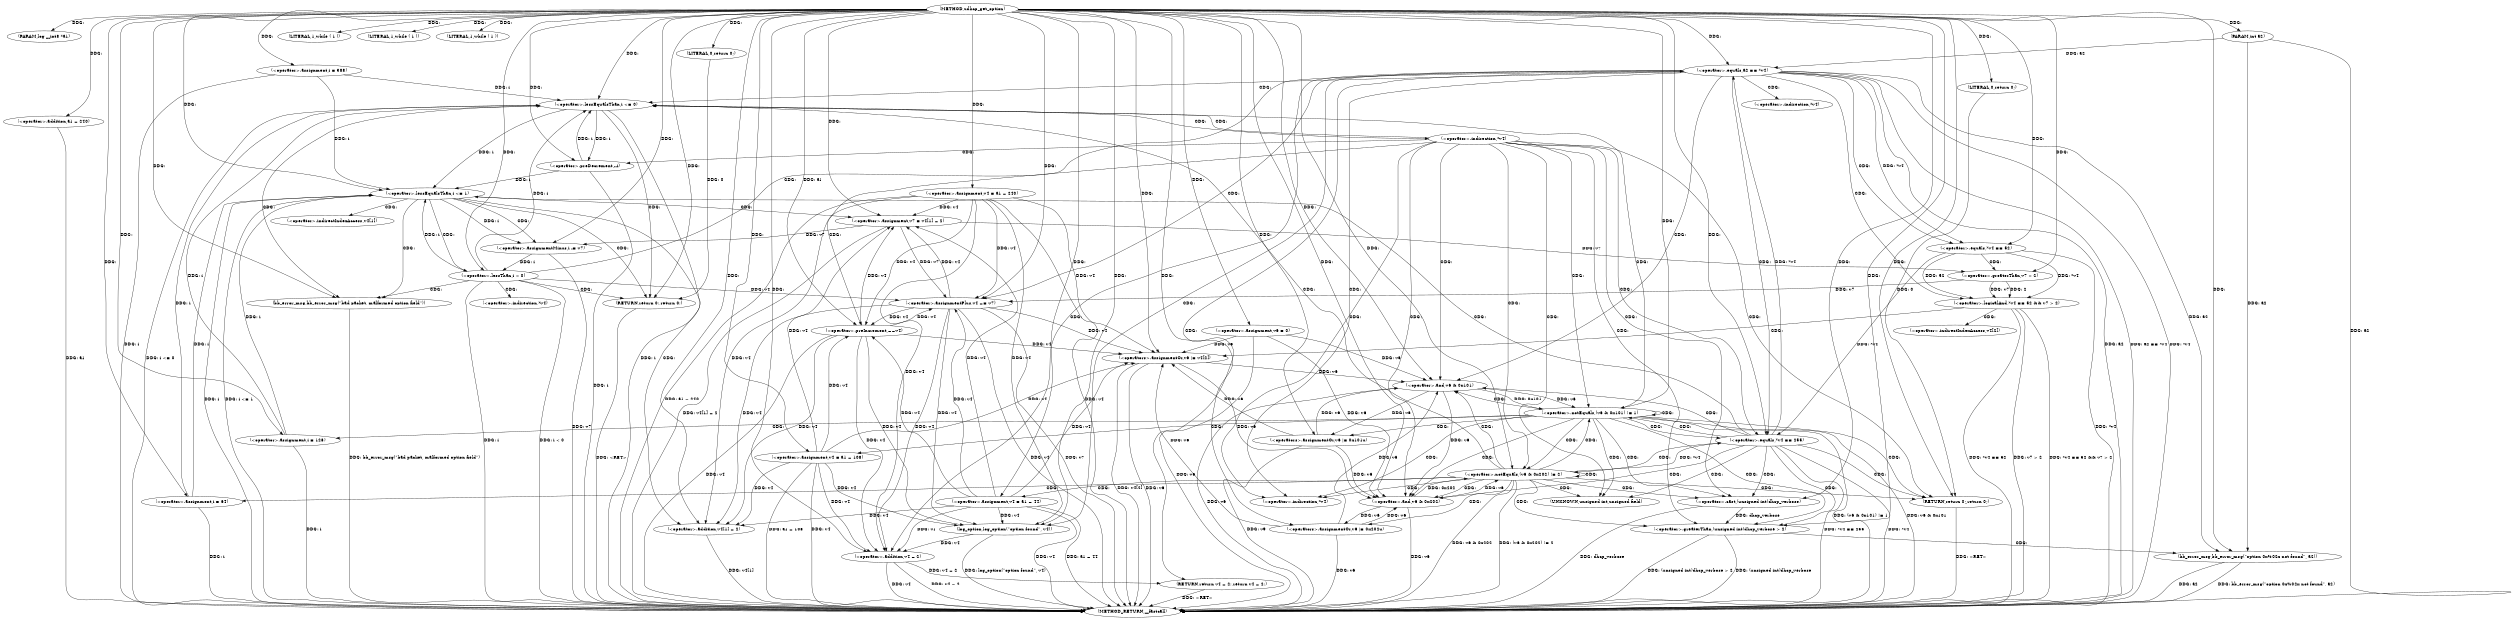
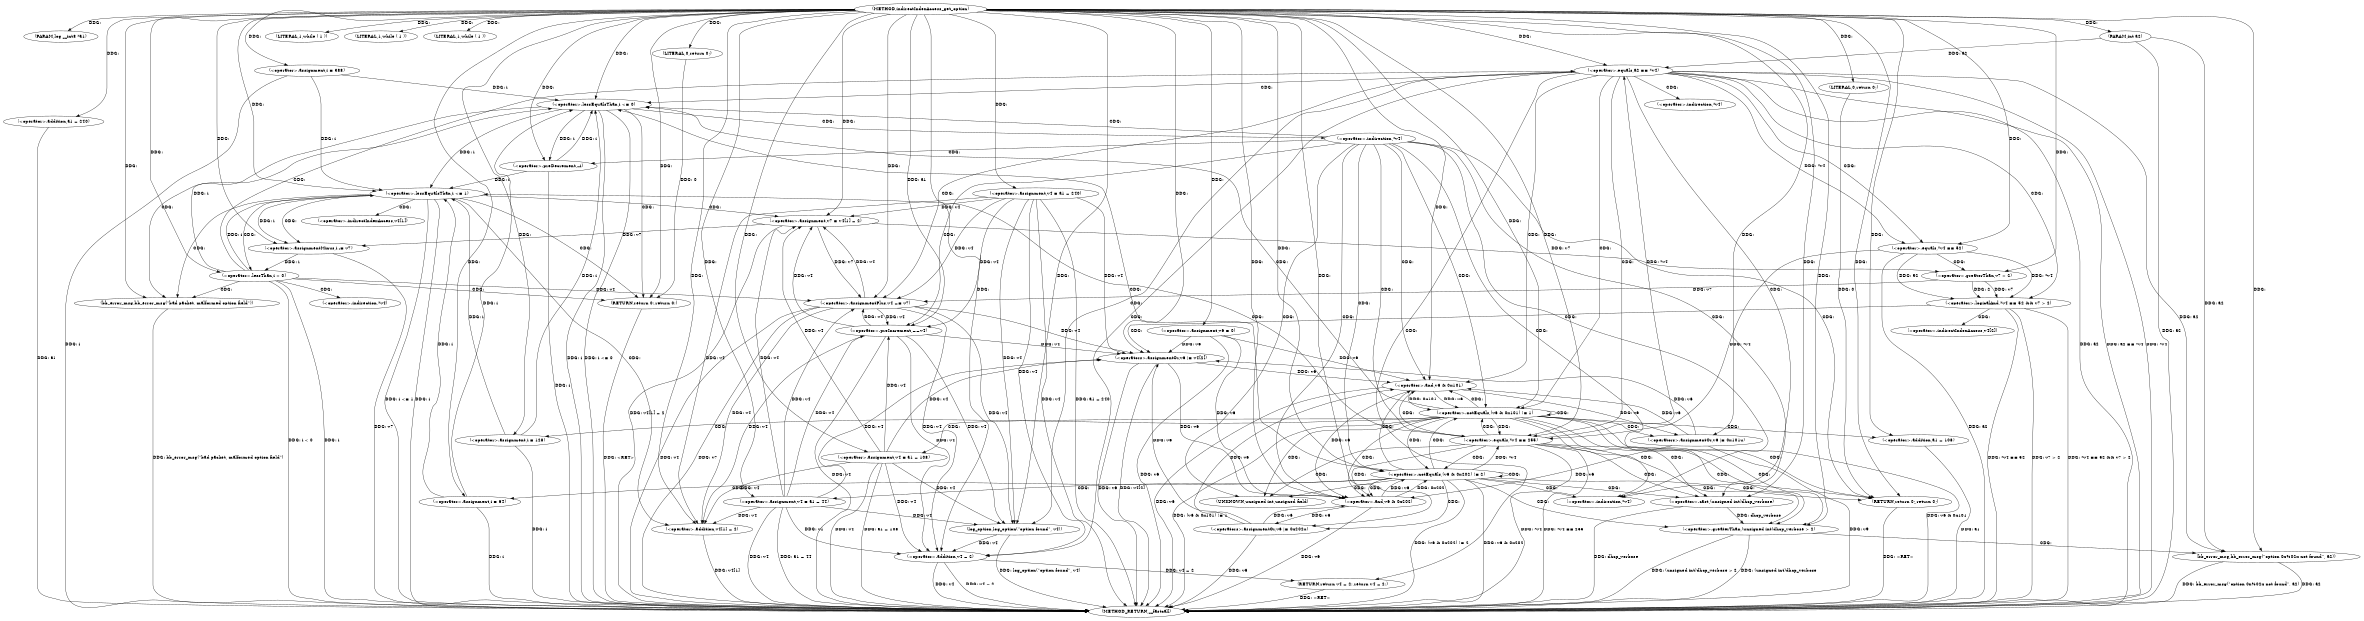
node "(METHOD,udhcp_get_option)": label "(METHOD,udhcp_get_option)" -> "(METHOD,indirectIndexAccess_get_option)"
edge "(<operator>.equals,a2 == *v4)" -> "(<operator>.notEquals,(v6 & 0x101) != 1)": added, label "CDG:"
edge "(<operator>.equals,*v4 == 52)" -> "(METHOD_RETURN,__fastcall)": label "DDG: *v4" -> "DDG: a2"
node "(<operator>.addition,a1 + 108)": added
